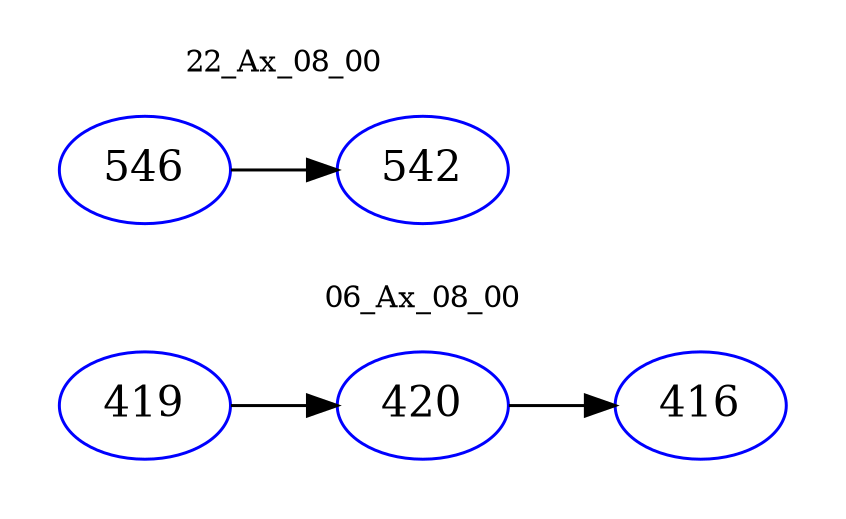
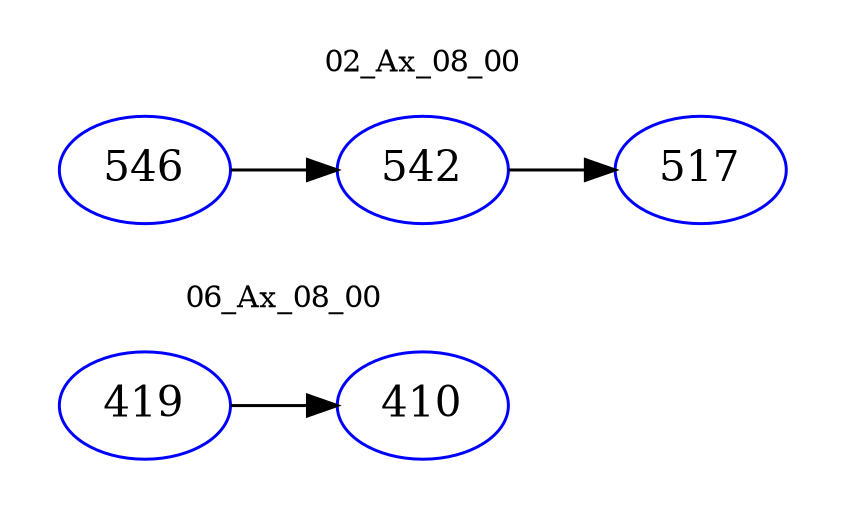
cluster "22_Ax_08_00": label "22_Ax_08_00" -> "02_Ax_08_00"
node "517": added
node "420": label "420" -> "410"
node "416": removed
